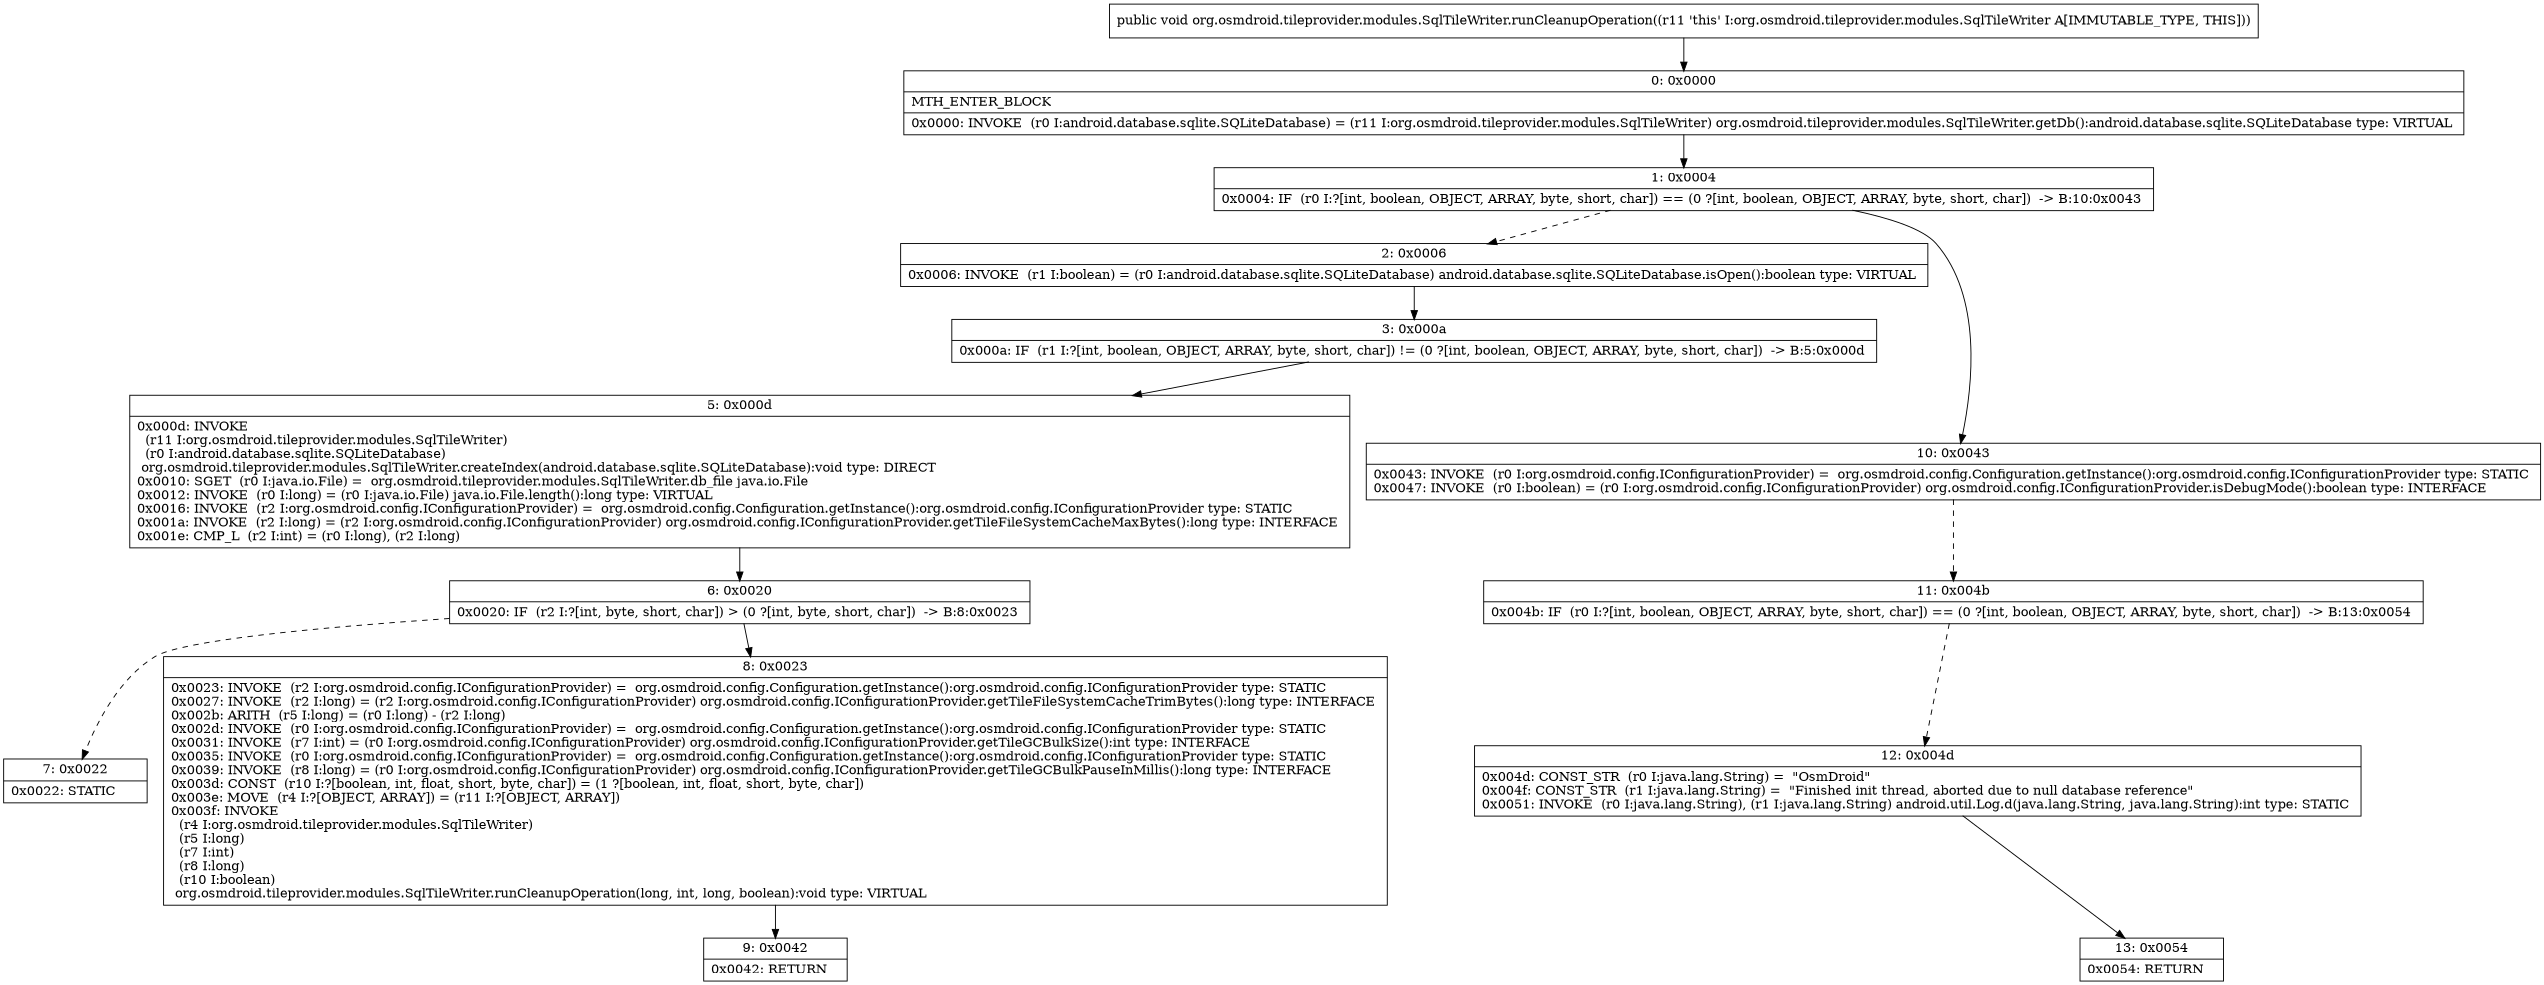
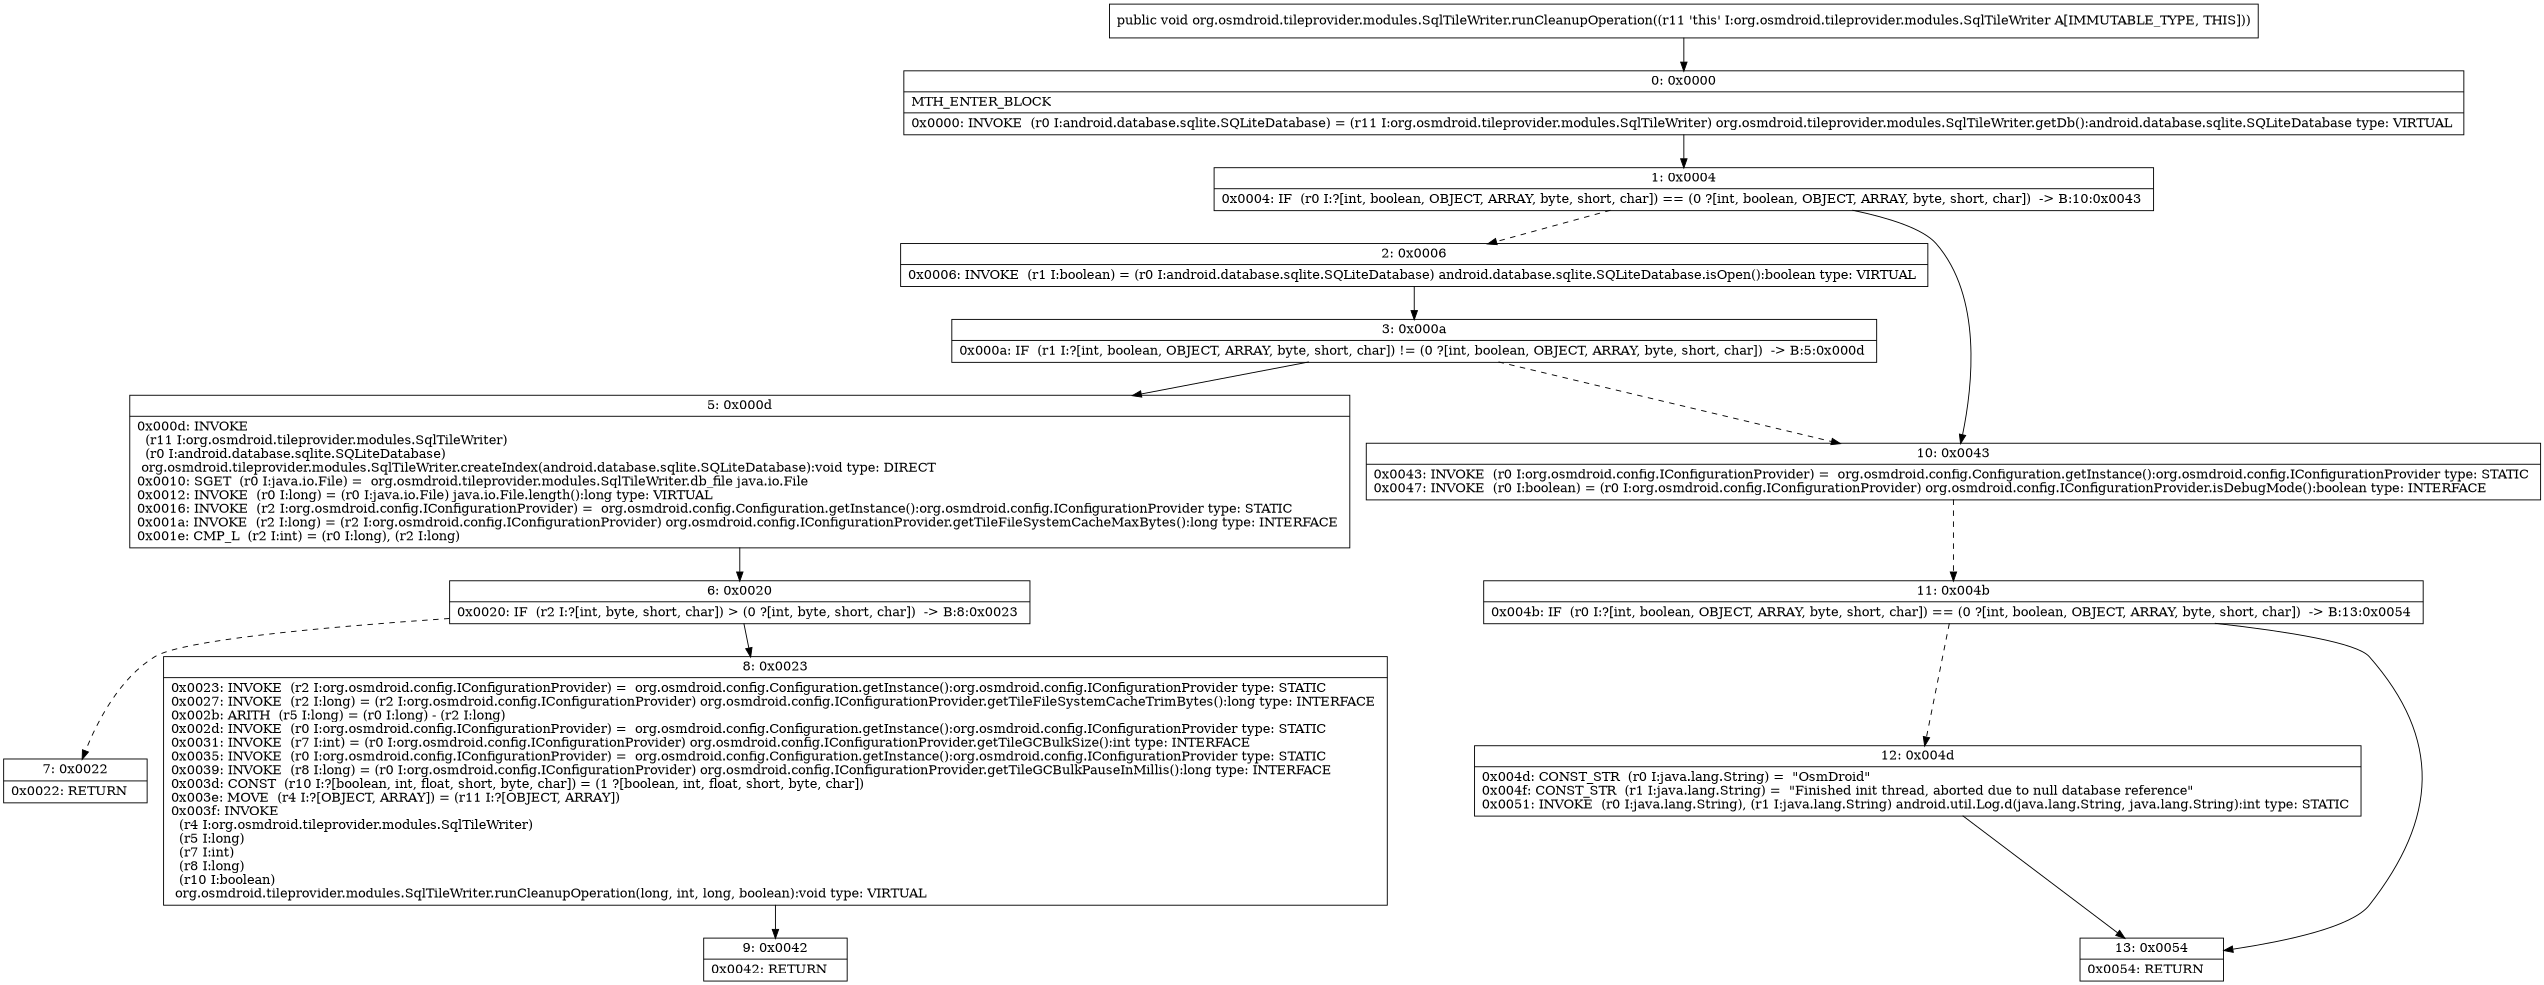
edge "3: 0x000a" -> "10: 0x0043": added
edge "11: 0x004b" -> "13: 0x0054": added
node "7: 0x0022": text "0x0022: STATIC" -> "0x0022: RETURN"
